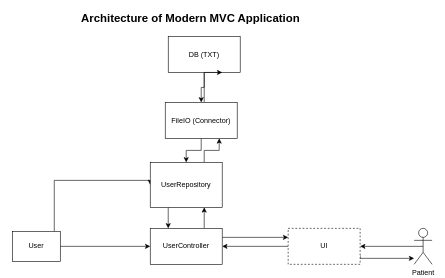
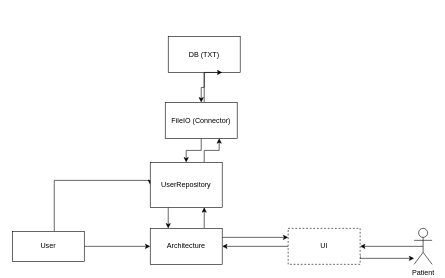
node "Architecture of Modern MVC Application": removed
node "User": size 48x30 -> 72x30
node "UserController": label "UserController" -> "Architecture"
